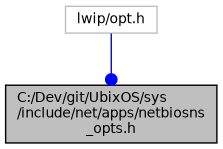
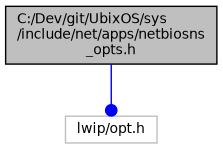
edge "lwip/opt.h" -> "C:/Dev/git/UbixOS/sys /include/net/apps/netbiosns _opts.h": reversed
